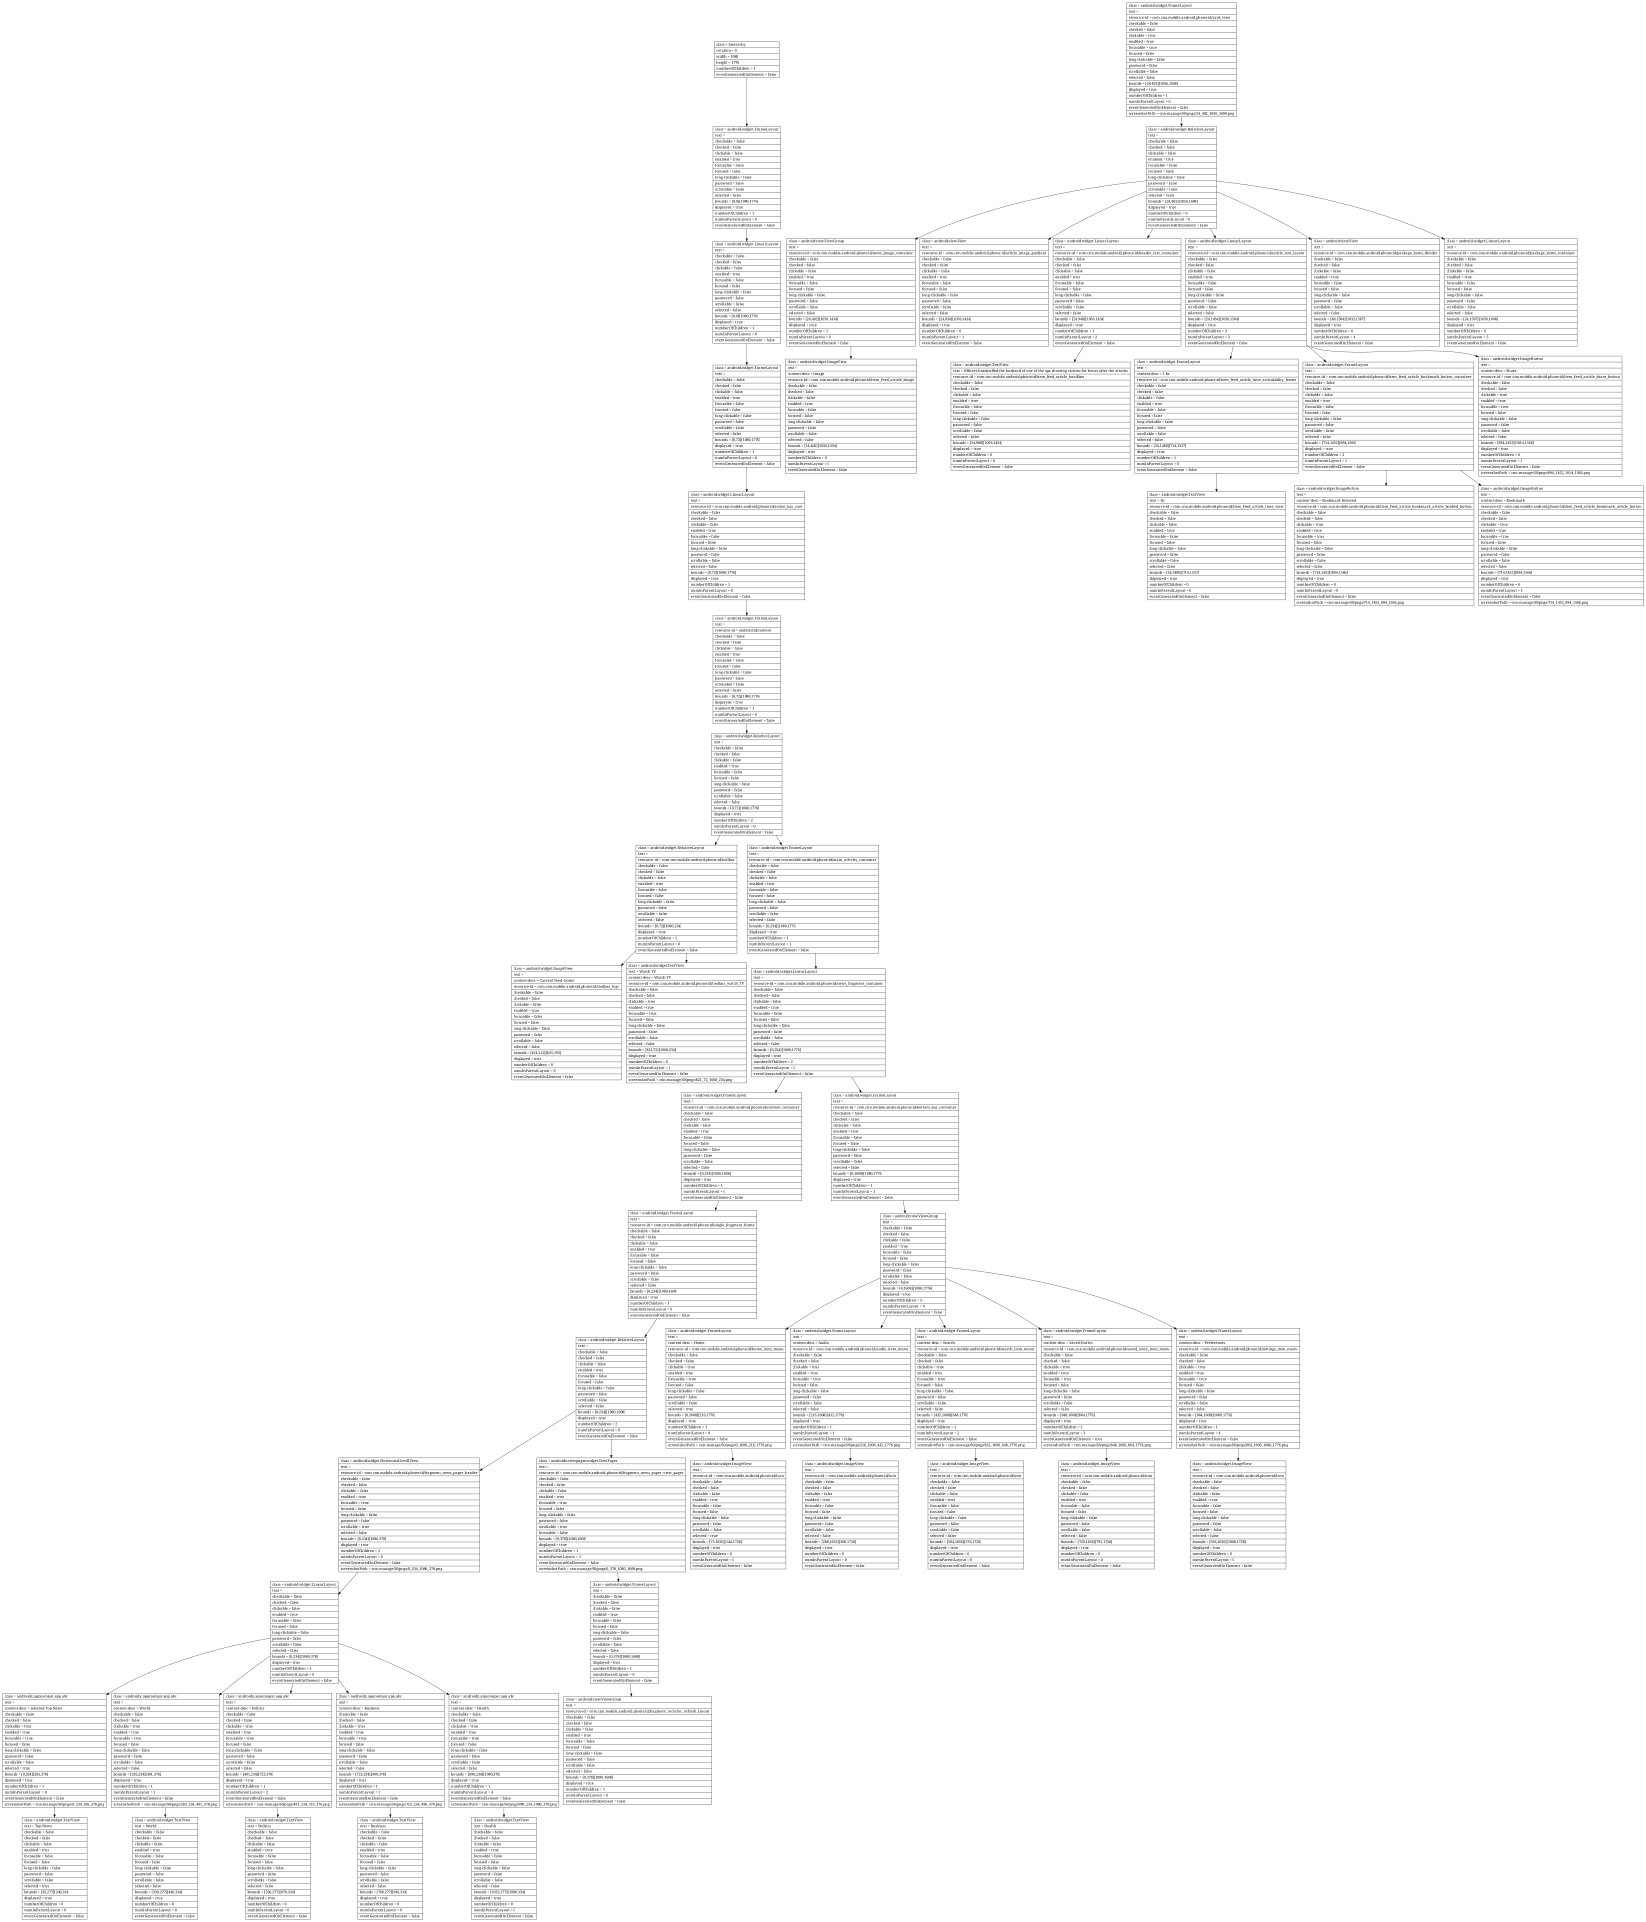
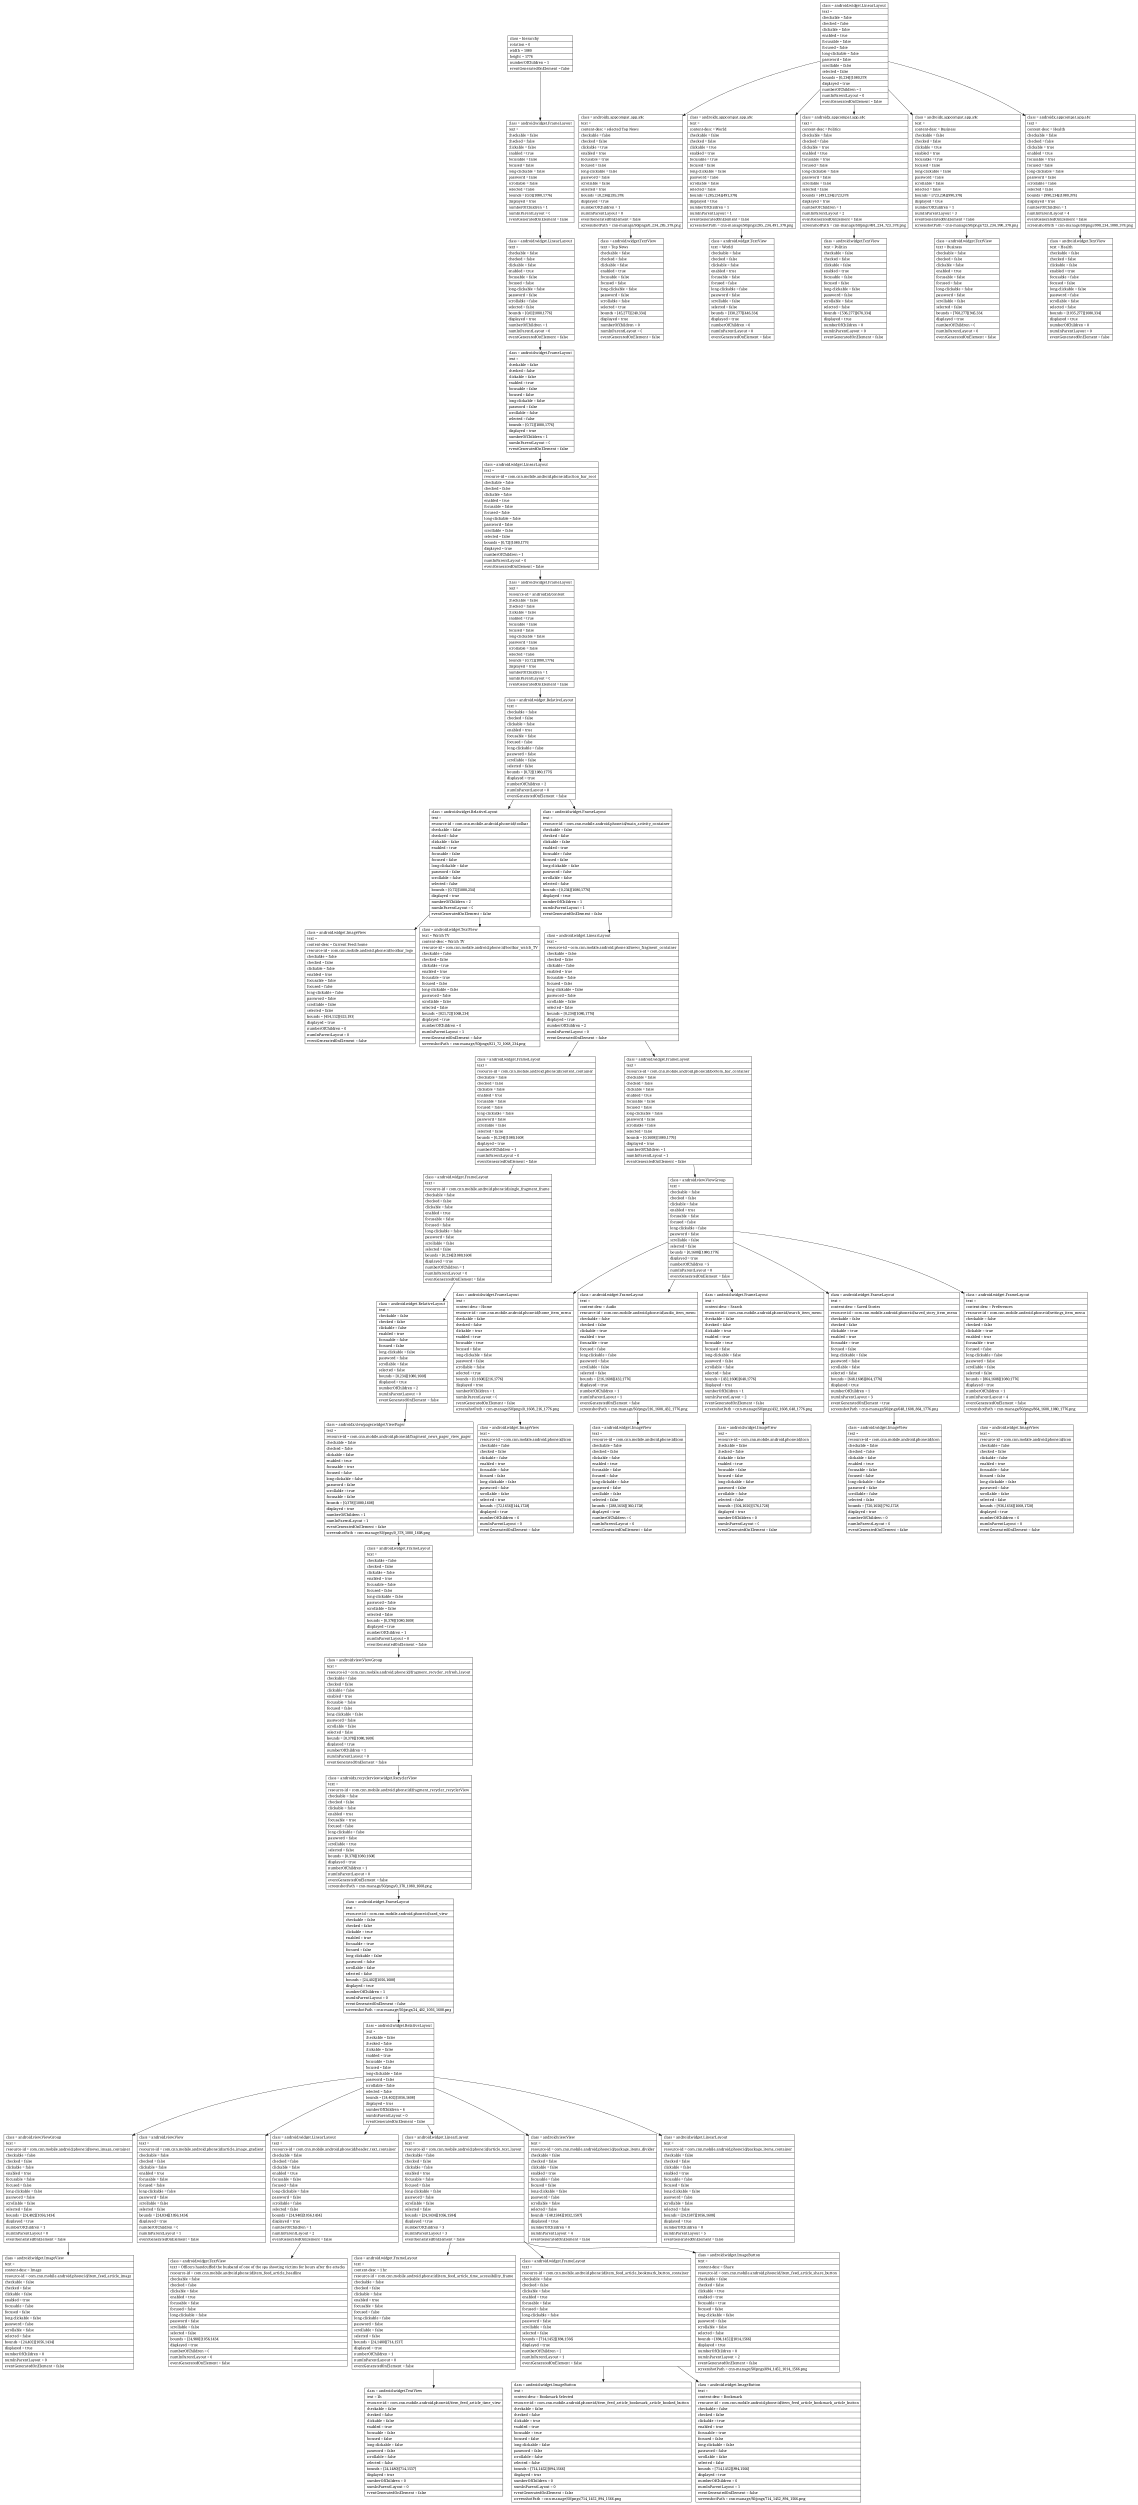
node "class = android.widget.HorizontalScrollView": removed
node "class = androidx.recyclerview.widget.RecyclerView": added
